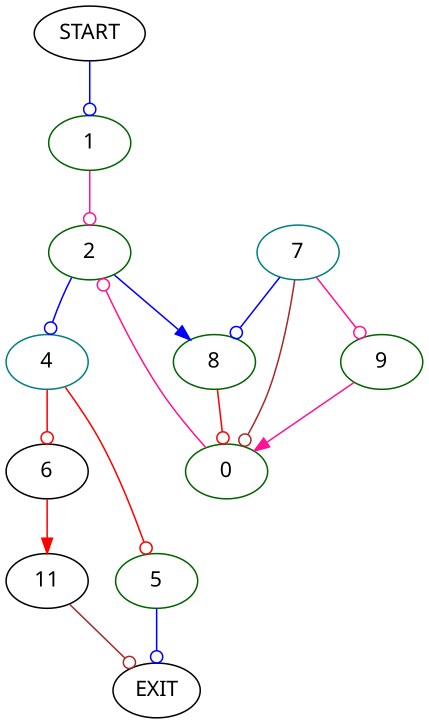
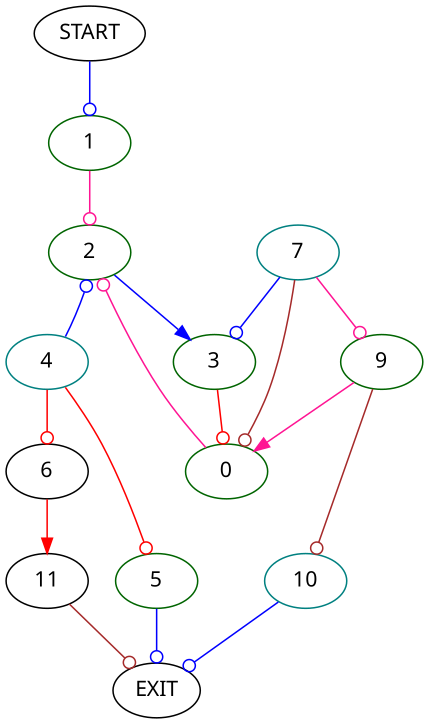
edge "2" -> "4": reversed
node "8": label "8" -> "3"
node "10": added
